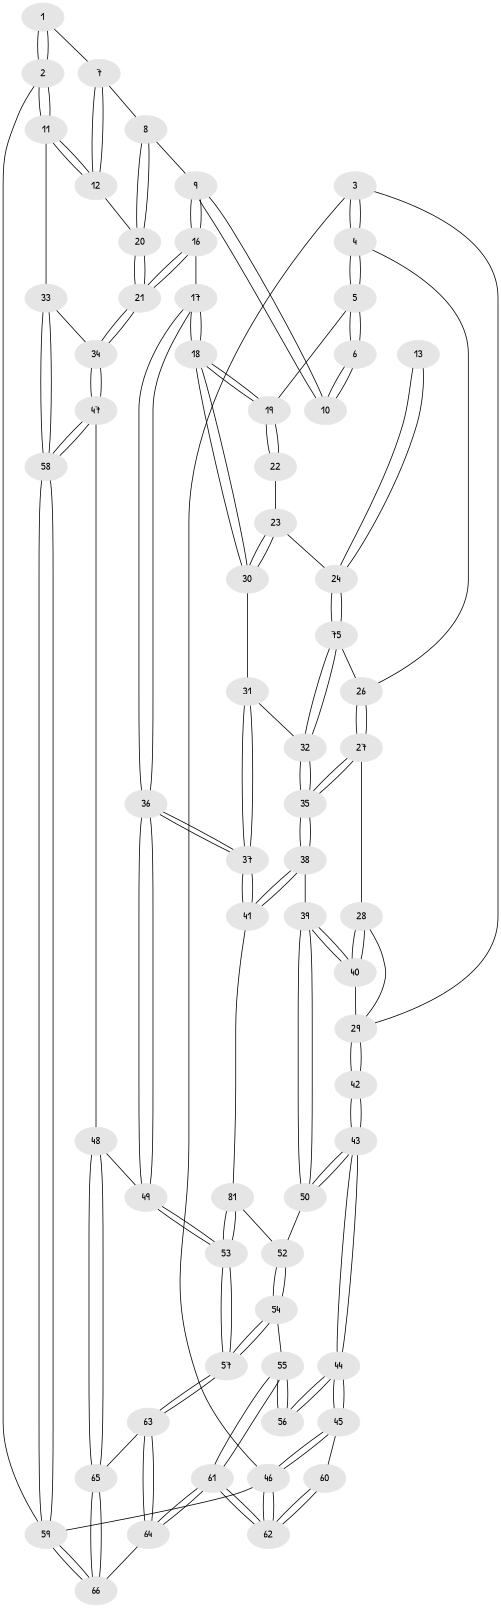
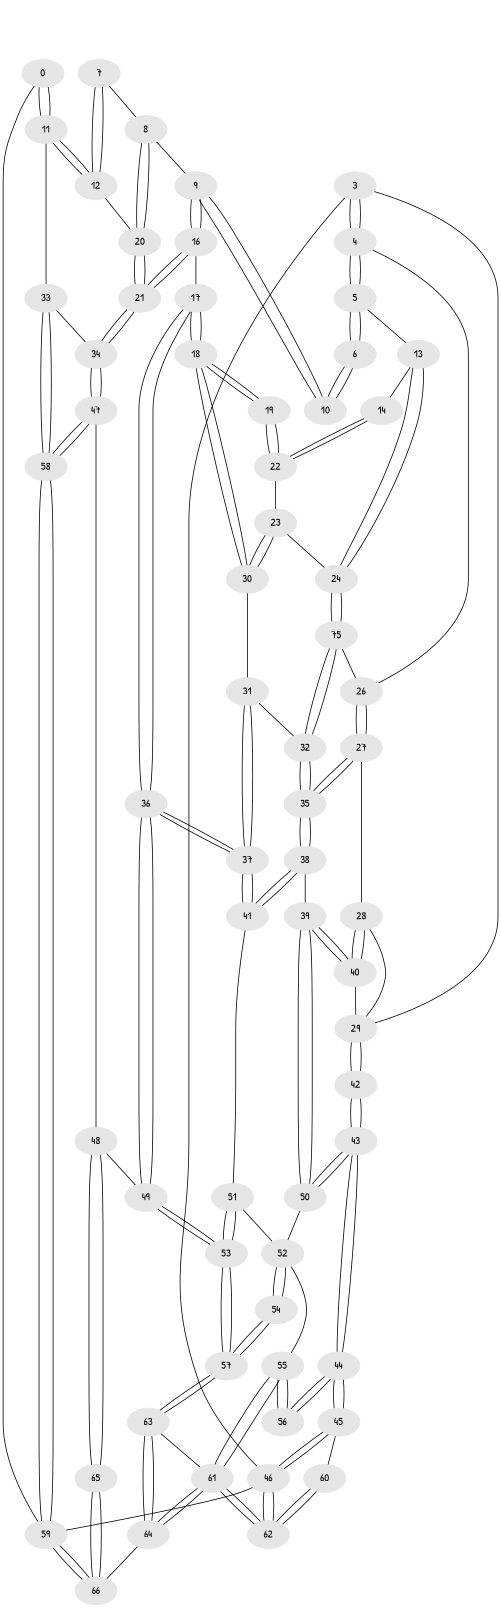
node "1": removed
node "2": label "2" -> "0"
edge "5" -- "19": now "5" -- "13"
node "14": added
node "81": label "81" -> "51"
edge "54" -- "55": now "52" -- "55"
edge "63" -- "65": now "63" -- "61"
